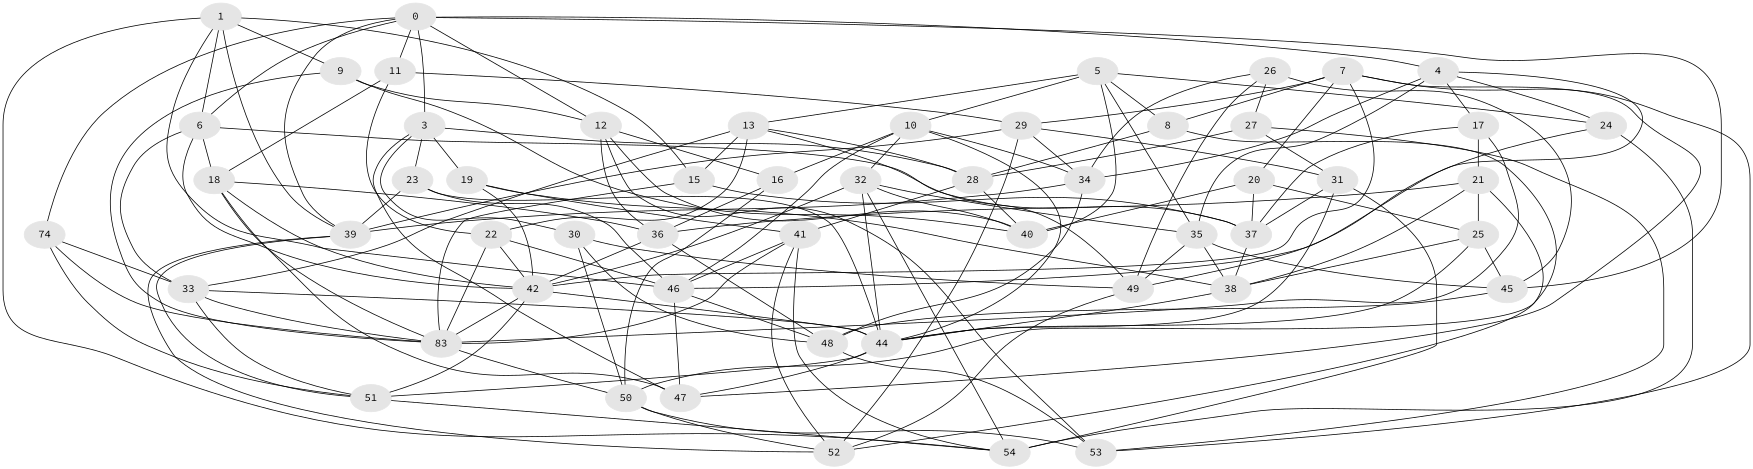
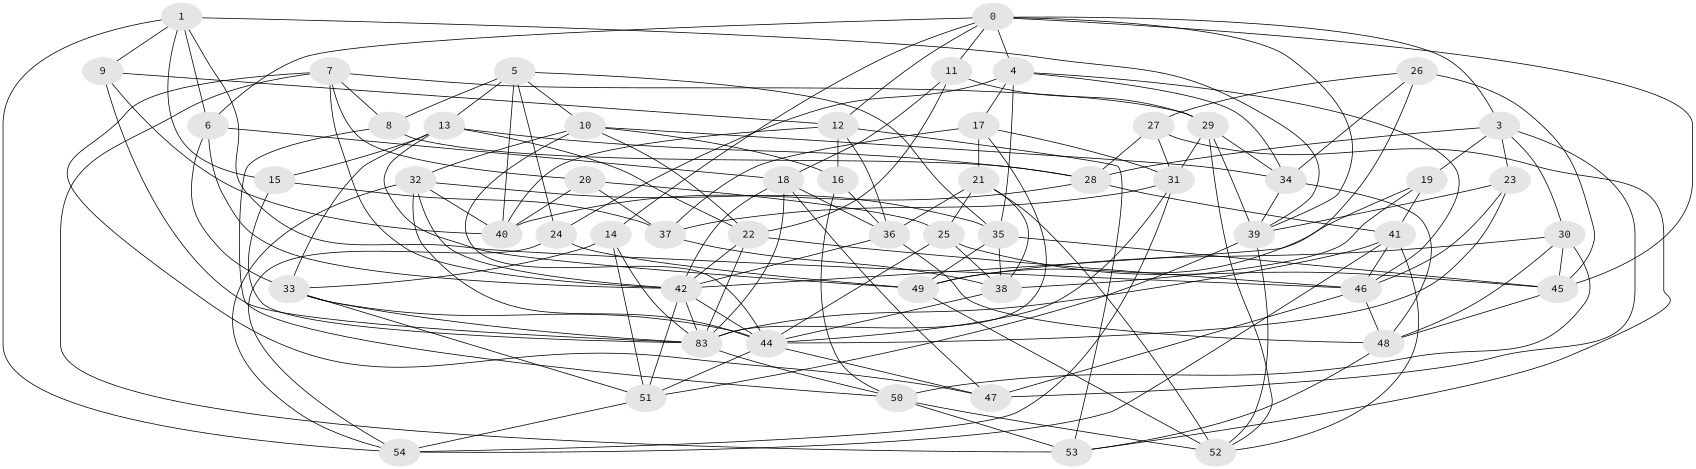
edge "17" -- "31": added
edge "6" -- "37": removed
edge "10" -- "46": now "10" -- "22"
node "74": label "74" -> "14"
edge "30" -- "45": added
